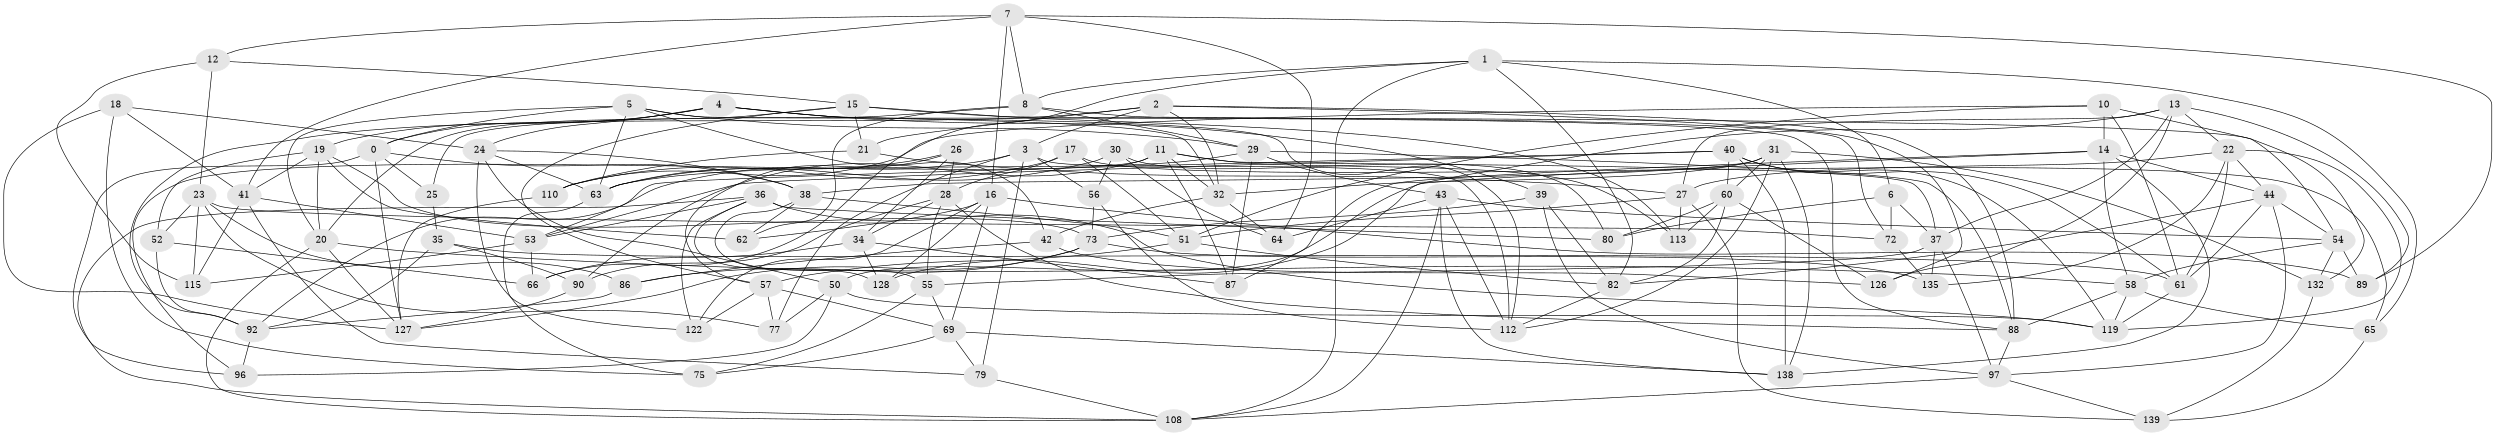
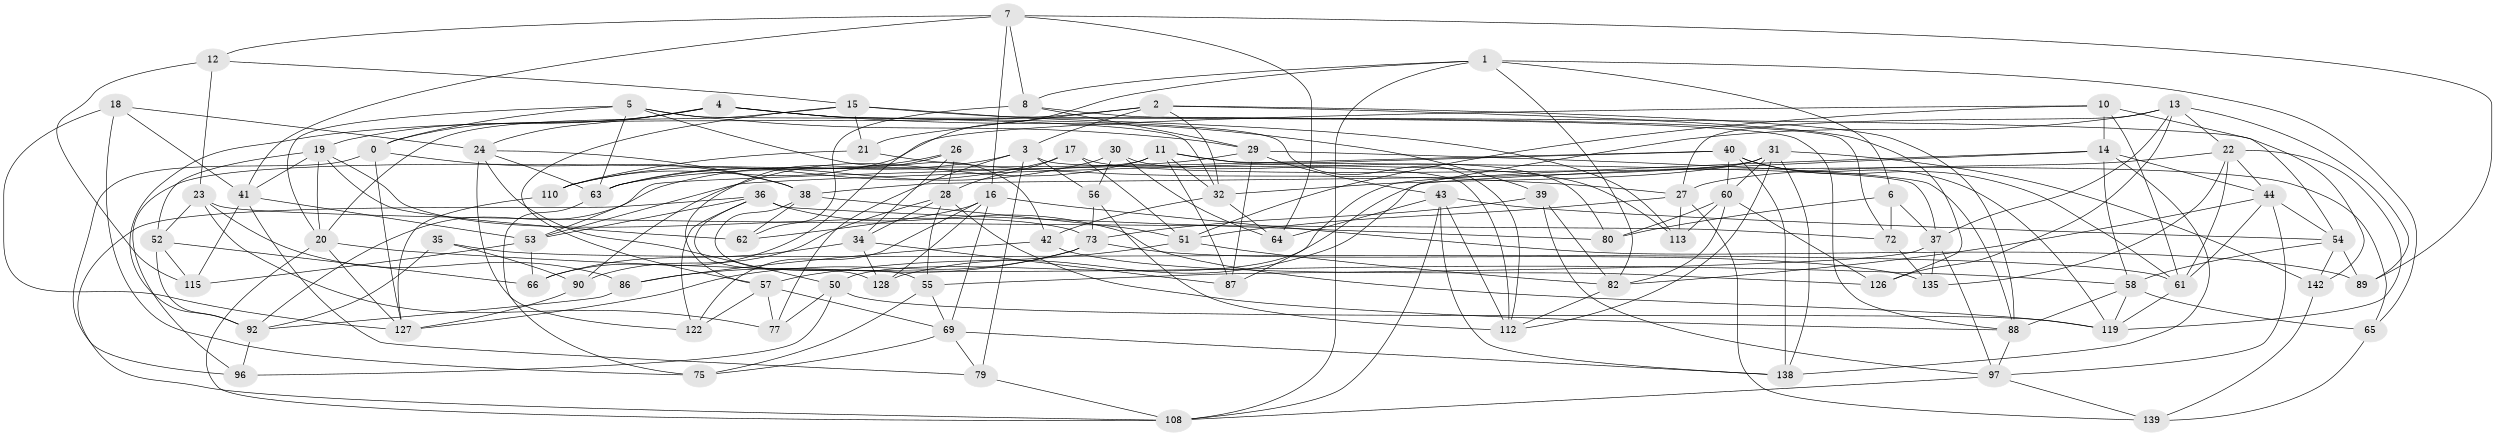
node "25": removed
edge "23" -- "115": now "52" -- "115"
node "132": label "132" -> "142"
